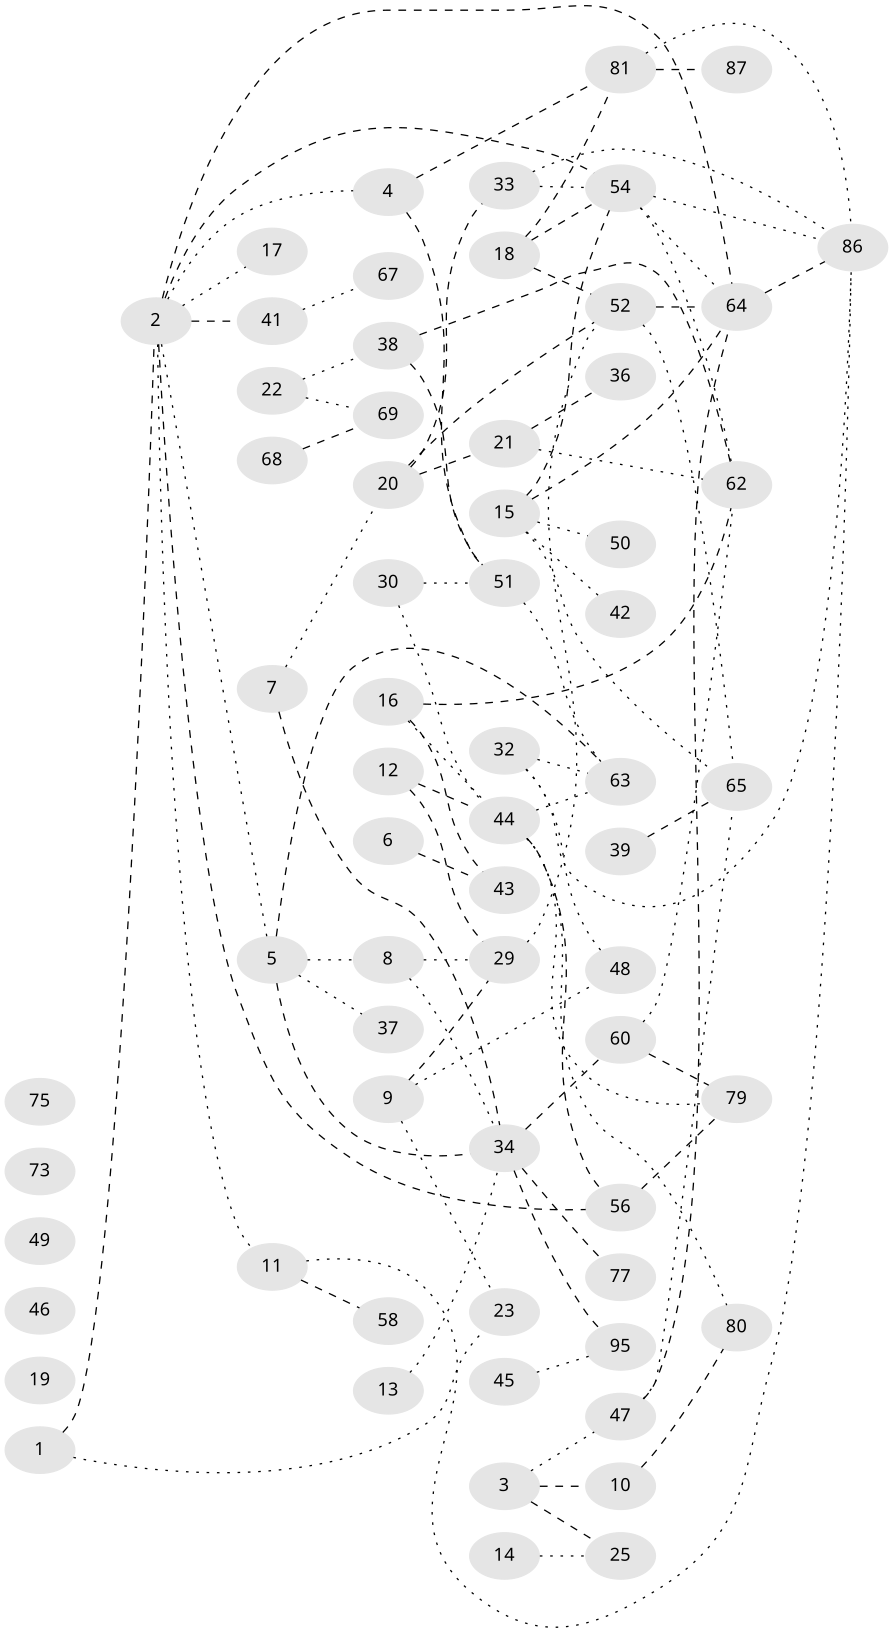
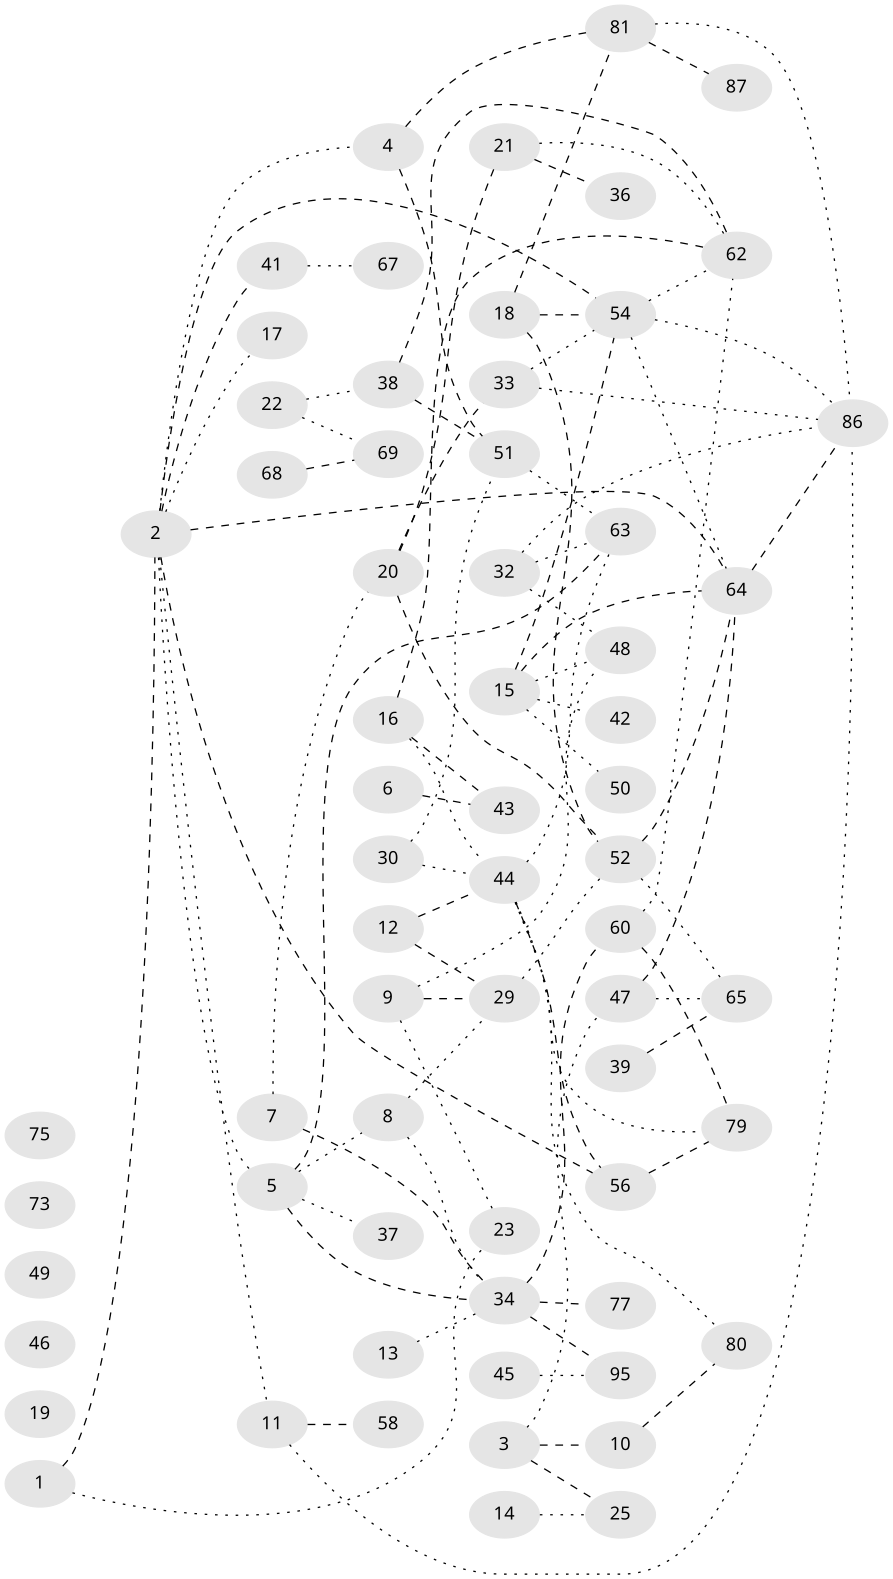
edge "15" -- "65": now "15" -- "48"
